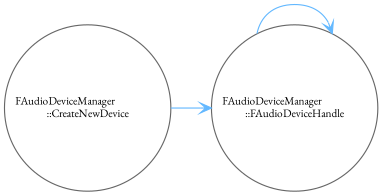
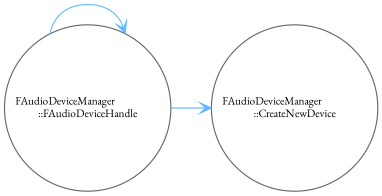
edge "FAudioDeviceManager ::CreateNewDevice" -> "FAudioDeviceManager ::FAudioDeviceHandle": reversed
